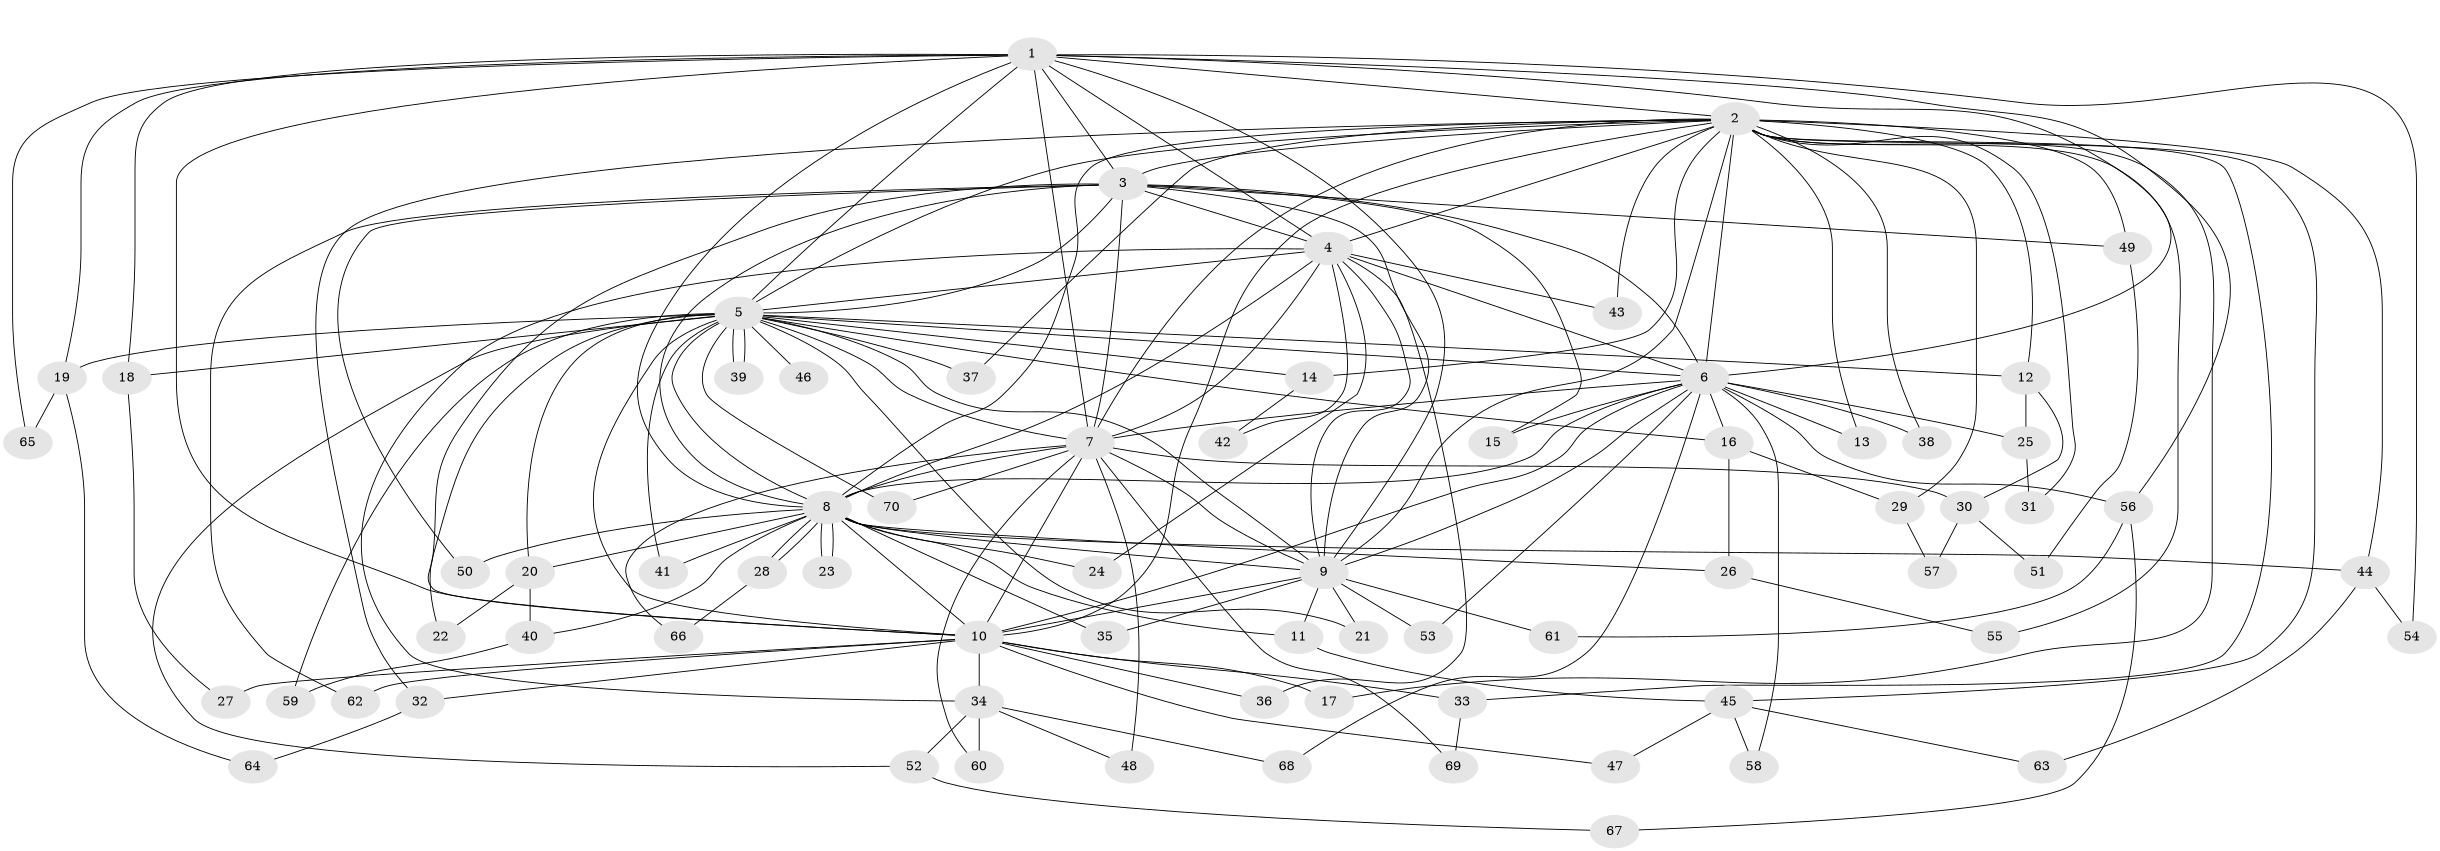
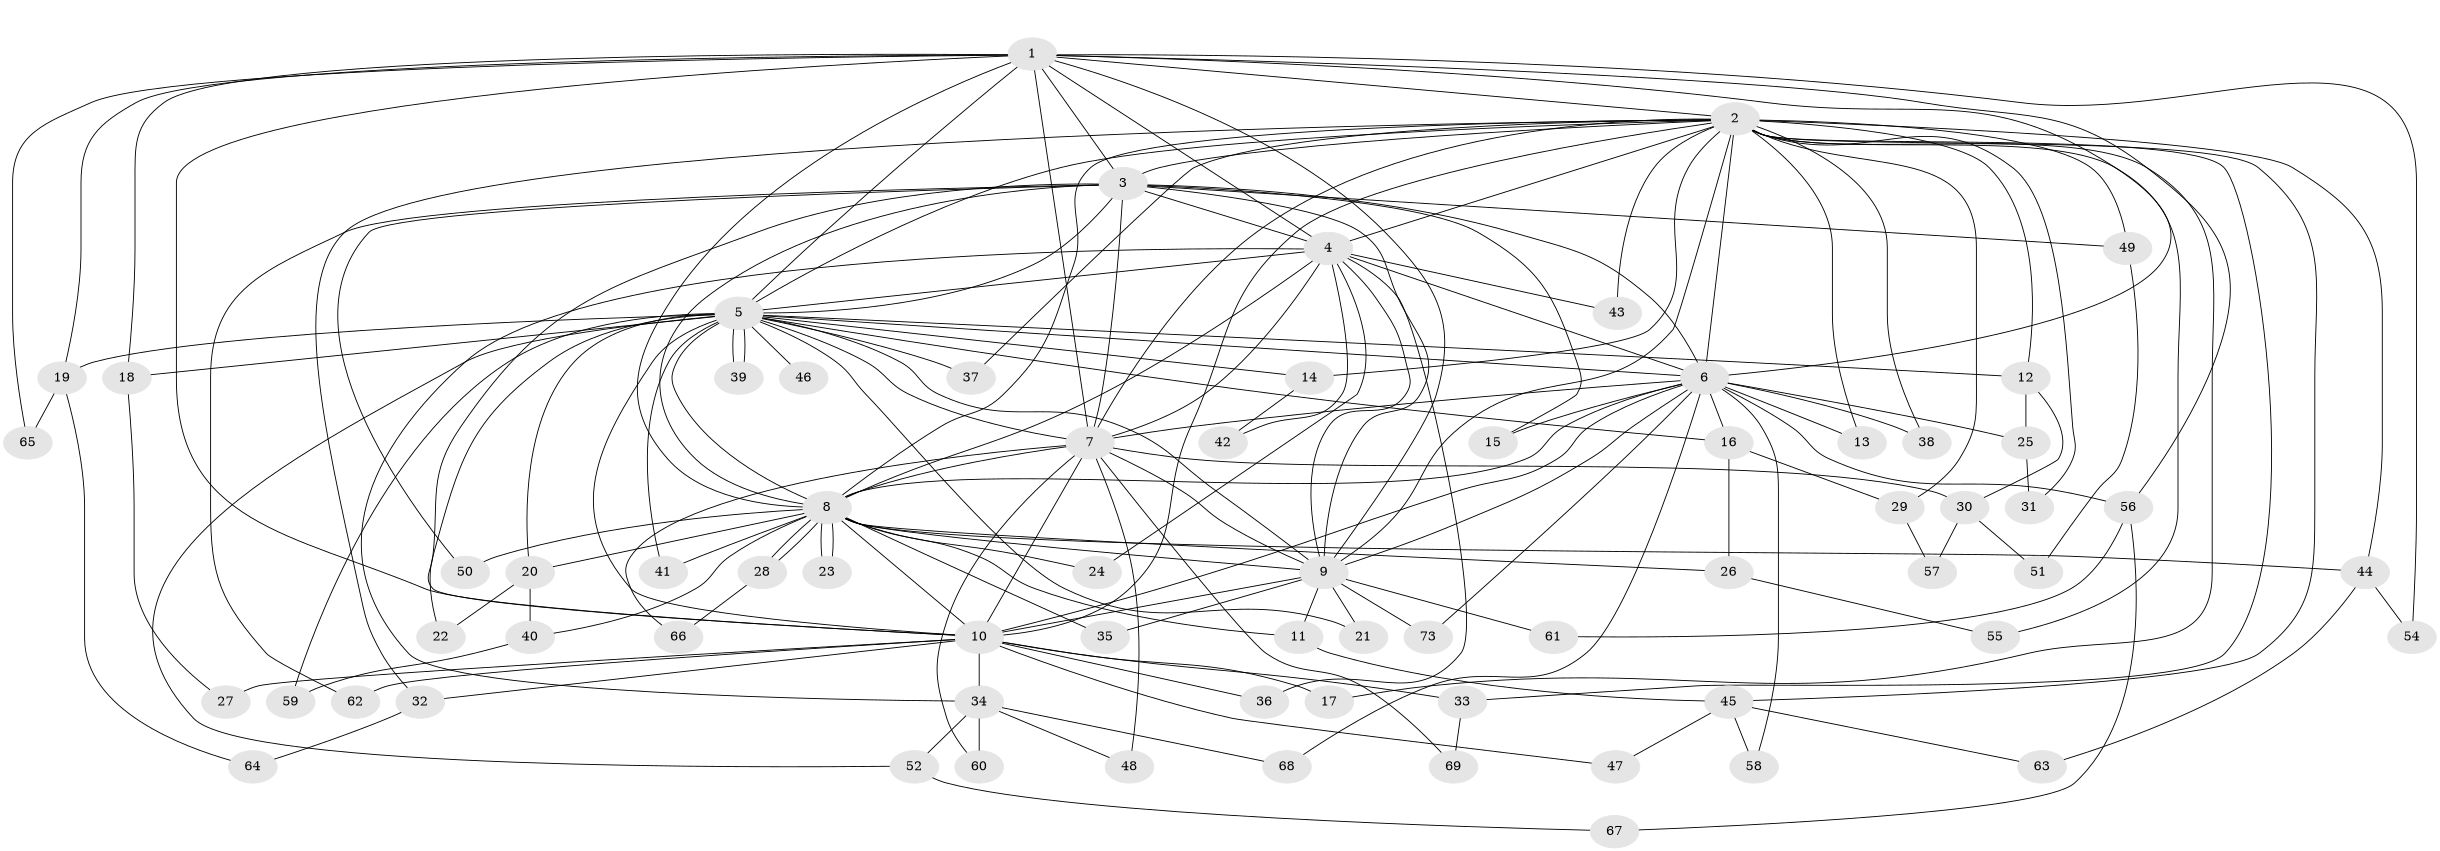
node "70": removed
node "53": label "53" -> "73"
